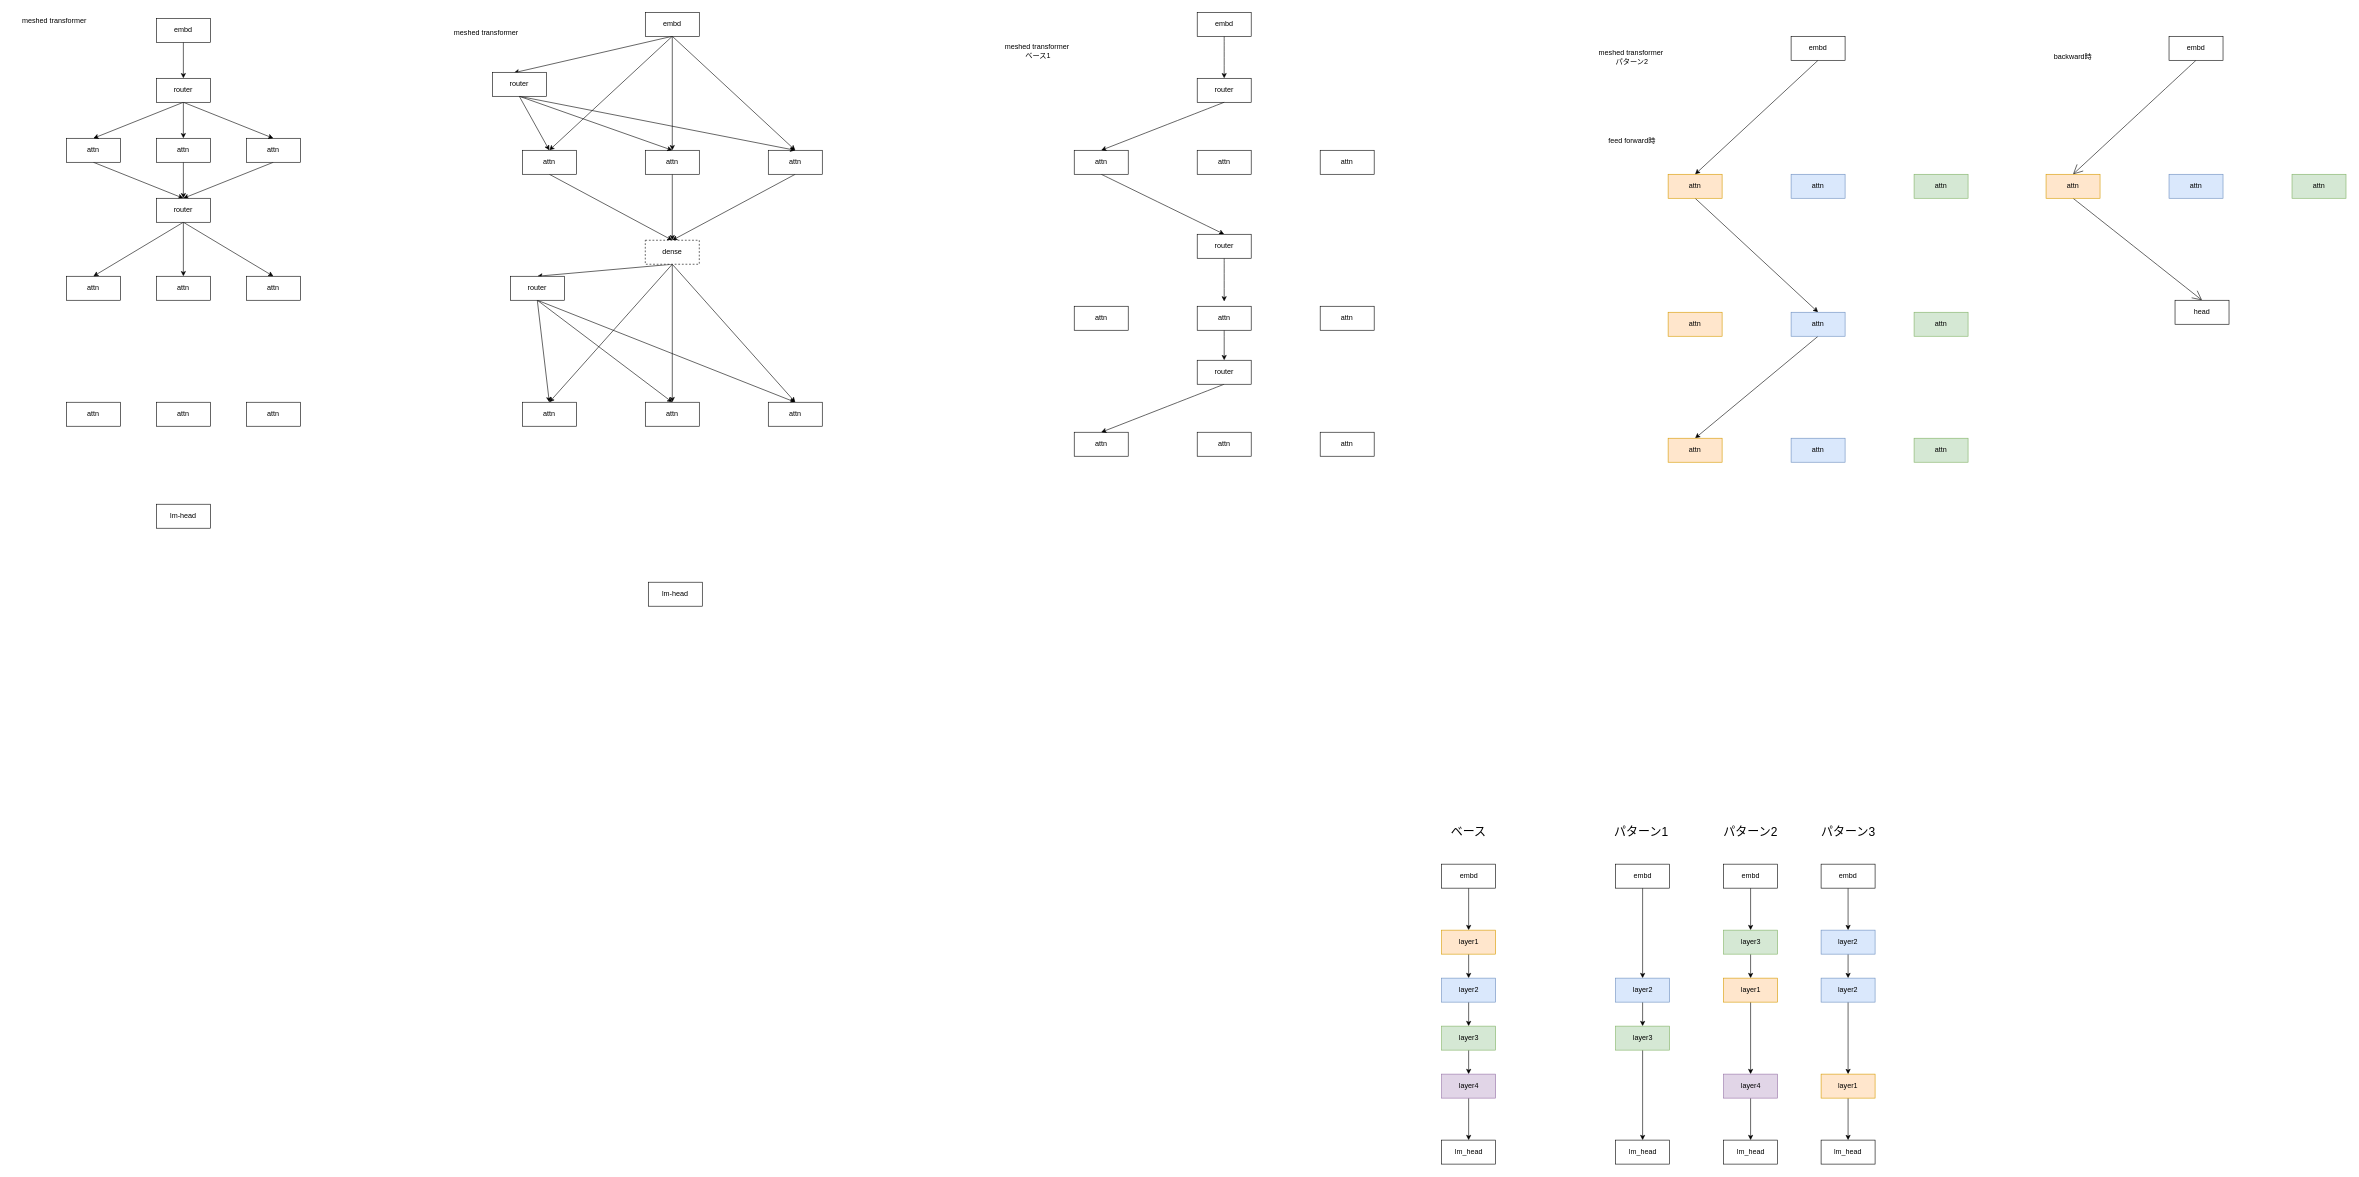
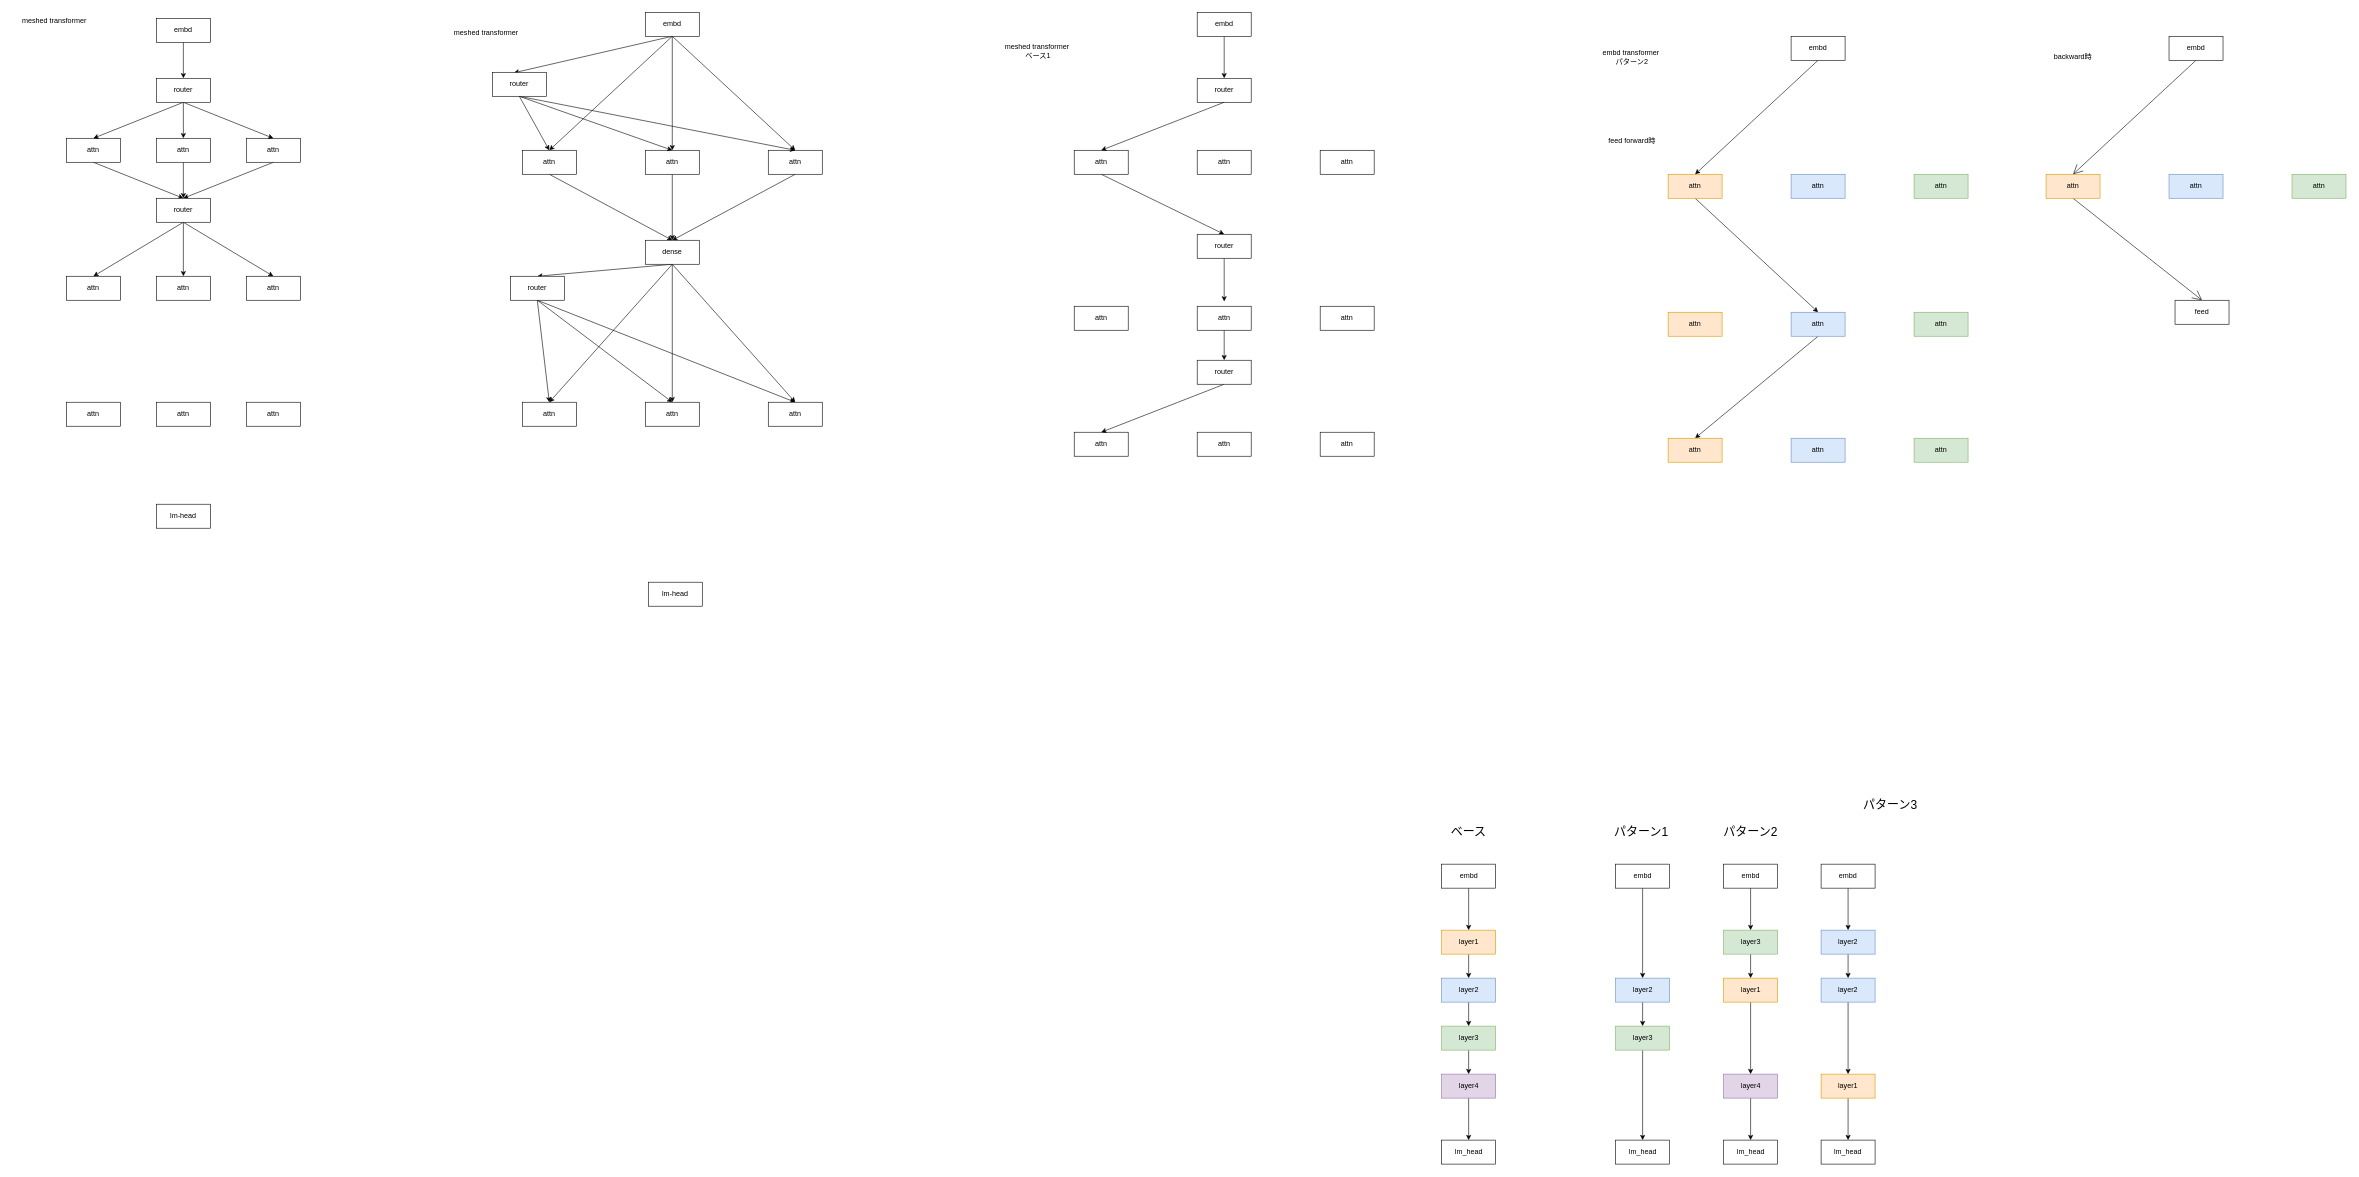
node "meshed transformer パターン2": label "meshed transformer パターン2" -> "embd transformer パターン2"
node "dense": style dashed -> solid
node "head": label "head" -> "feed"
node "パターン3": moved (1848, 831) -> (1890, 804)
